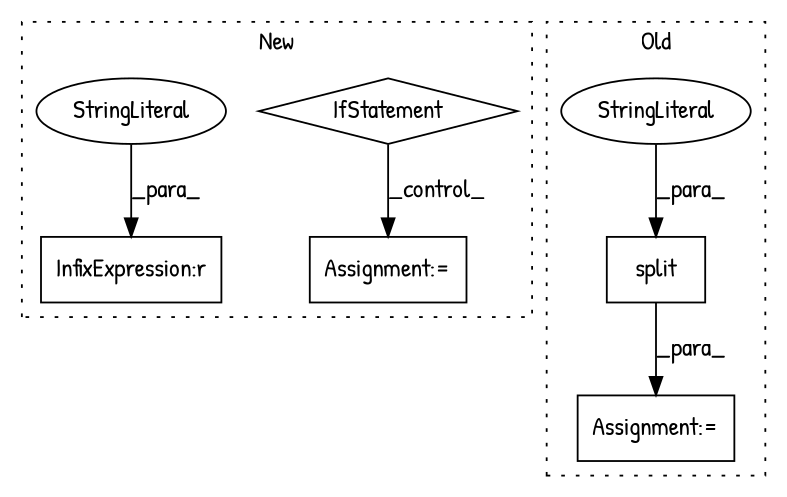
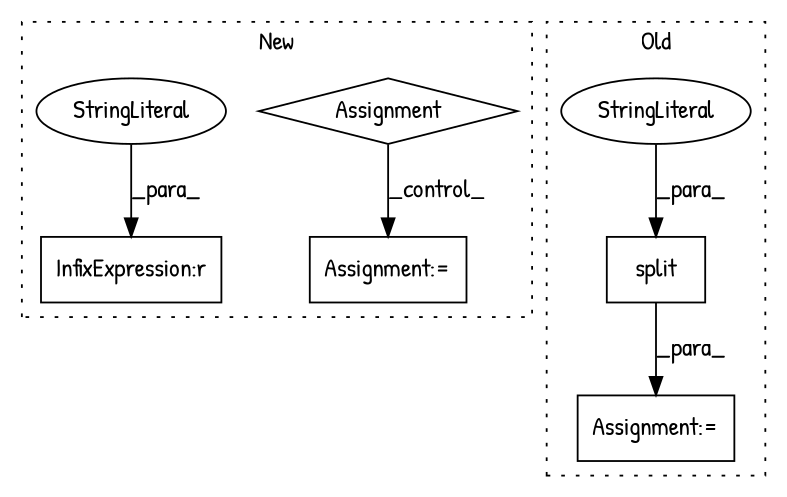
node "IfStatement": label "IfStatement" -> "Assignment"
